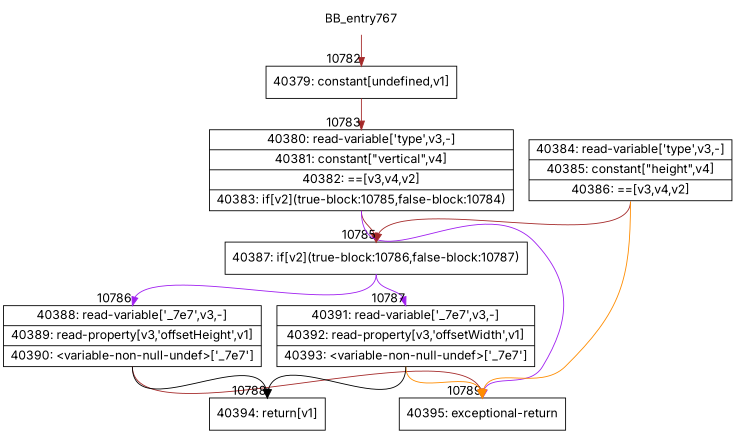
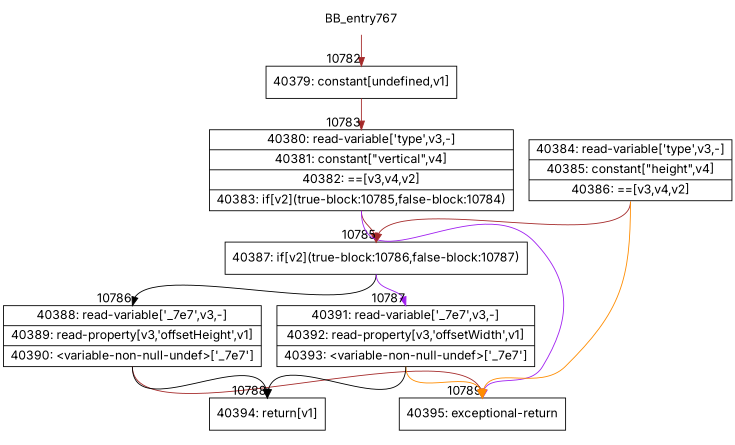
edge "40387: if[v2](true-block:10786,false-block:10787)" -> "40388: read-variable['_7e7',v3,-]": color purple -> black
